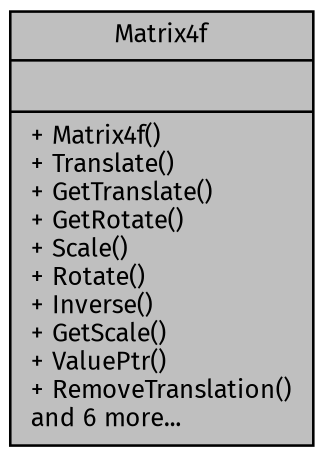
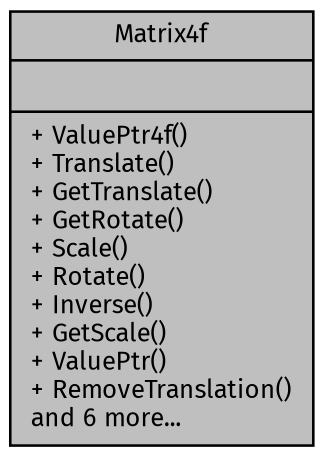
node "Matrix4f": text "+ Matrix4f()" -> "+ ValuePtr4f()"
